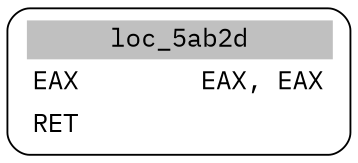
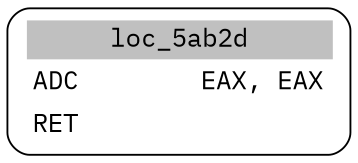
node "loc_5ab2d": text "EAX        EAX, EAX" -> "ADC        EAX, EAX"
